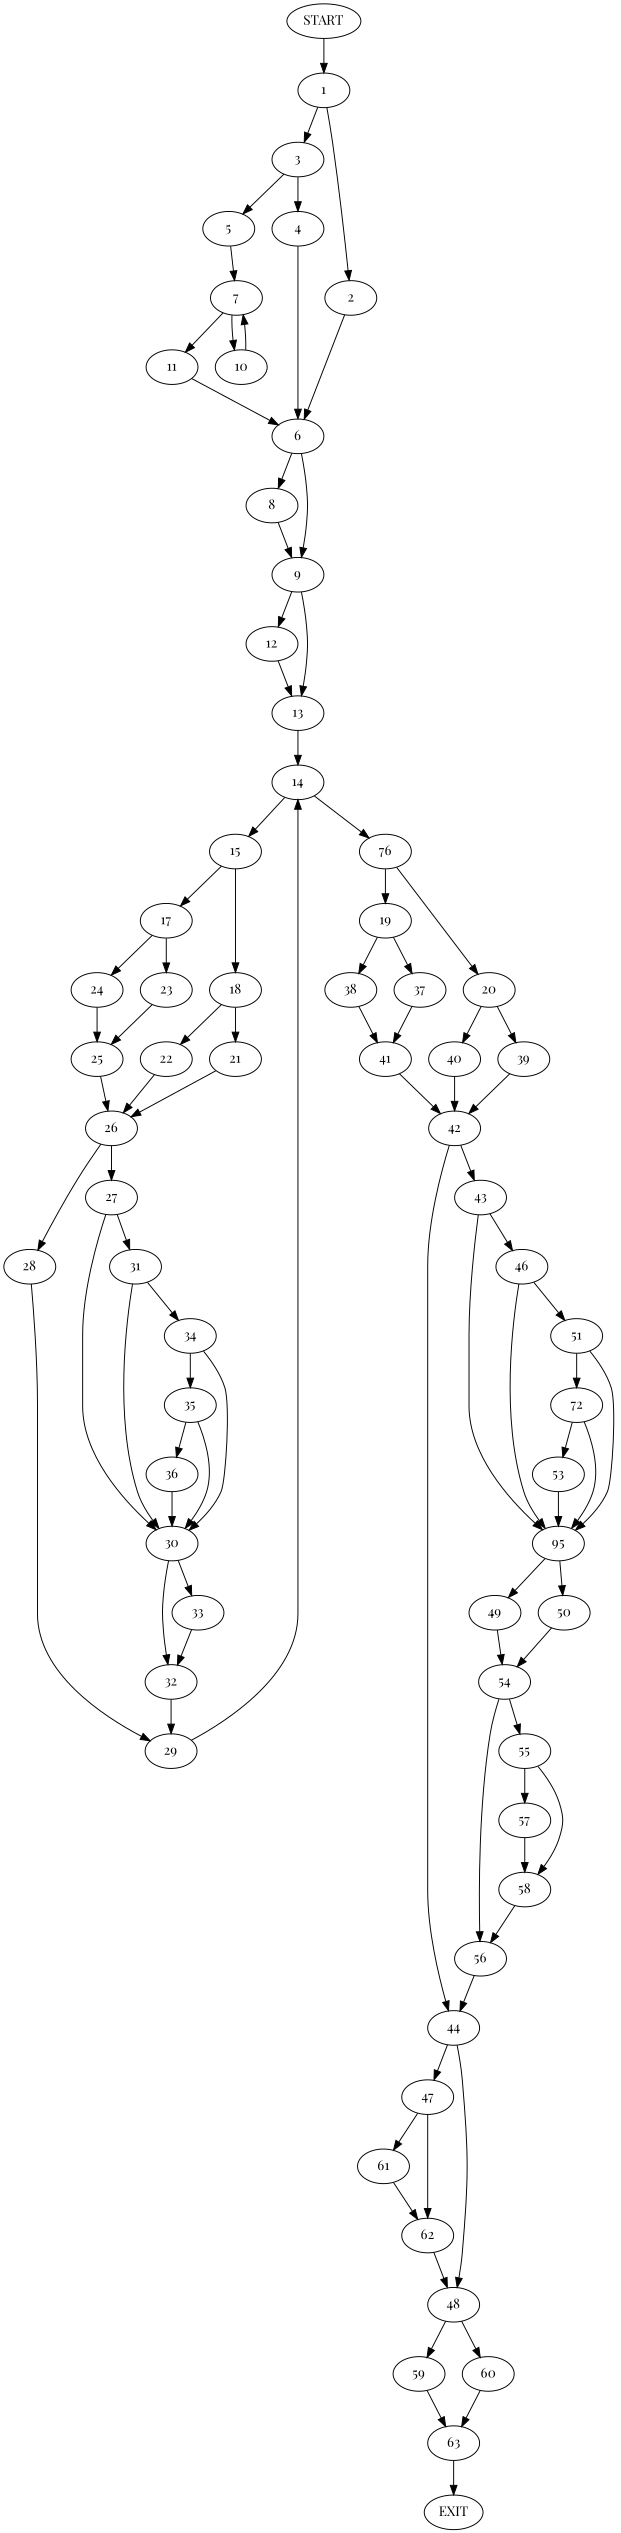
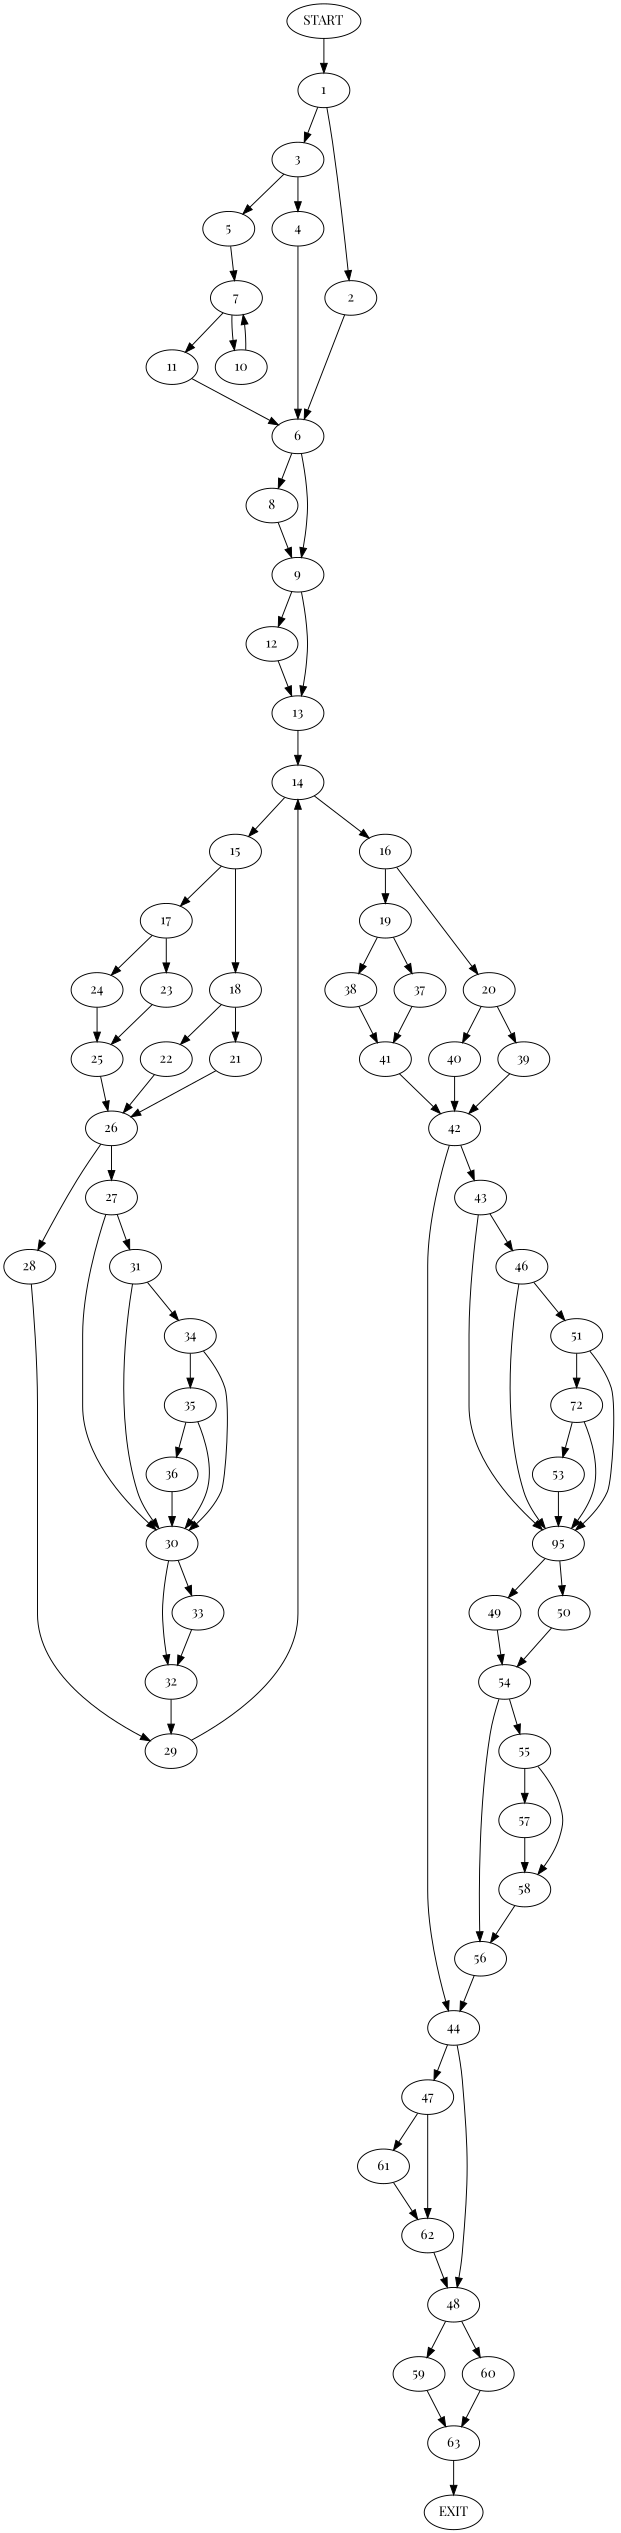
node "76": label "76" -> "16"
